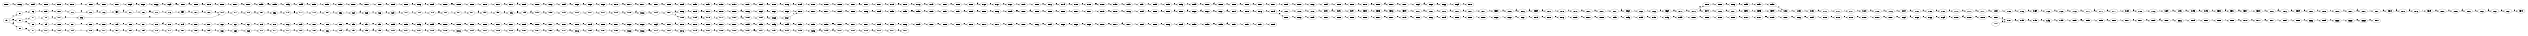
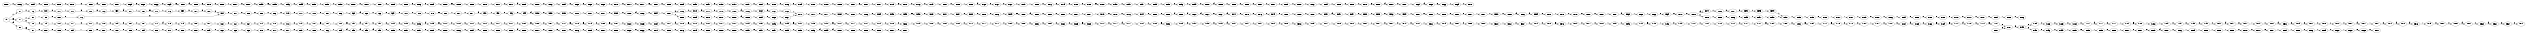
edge "S456" -> "S459": now "S490" -> "S459"
edge "S279" -> "S313": now "S310" -> "S313"
